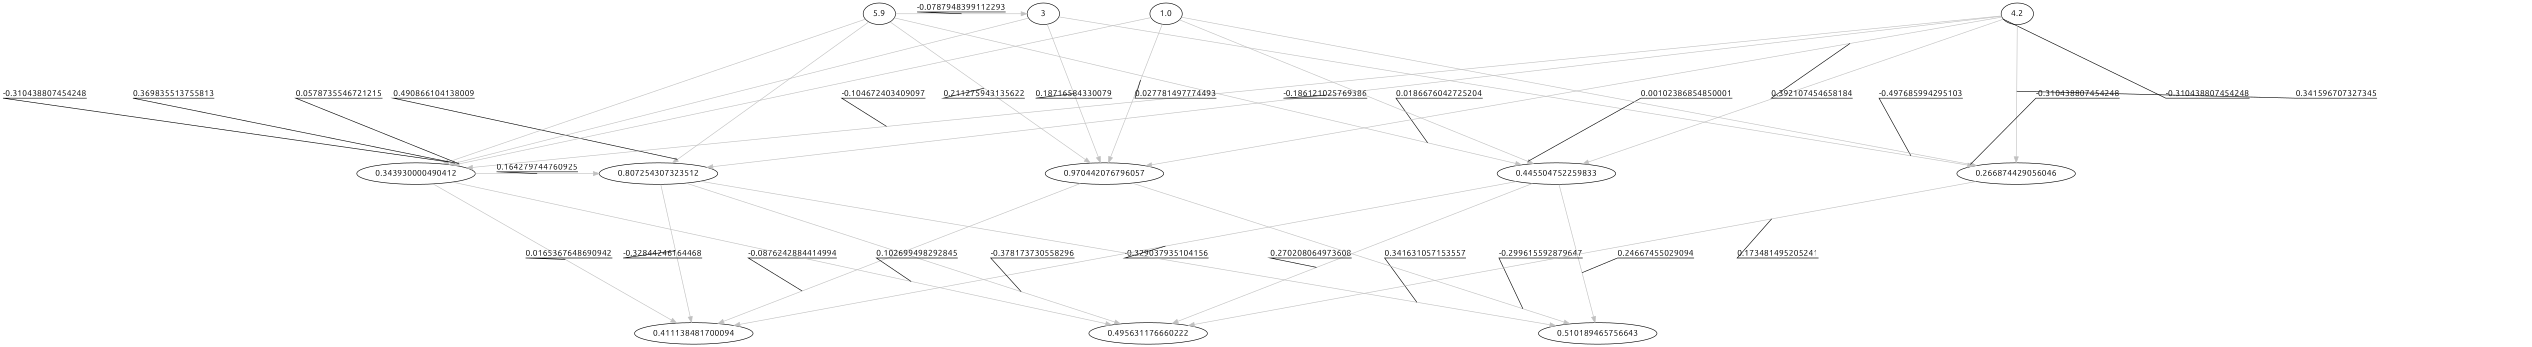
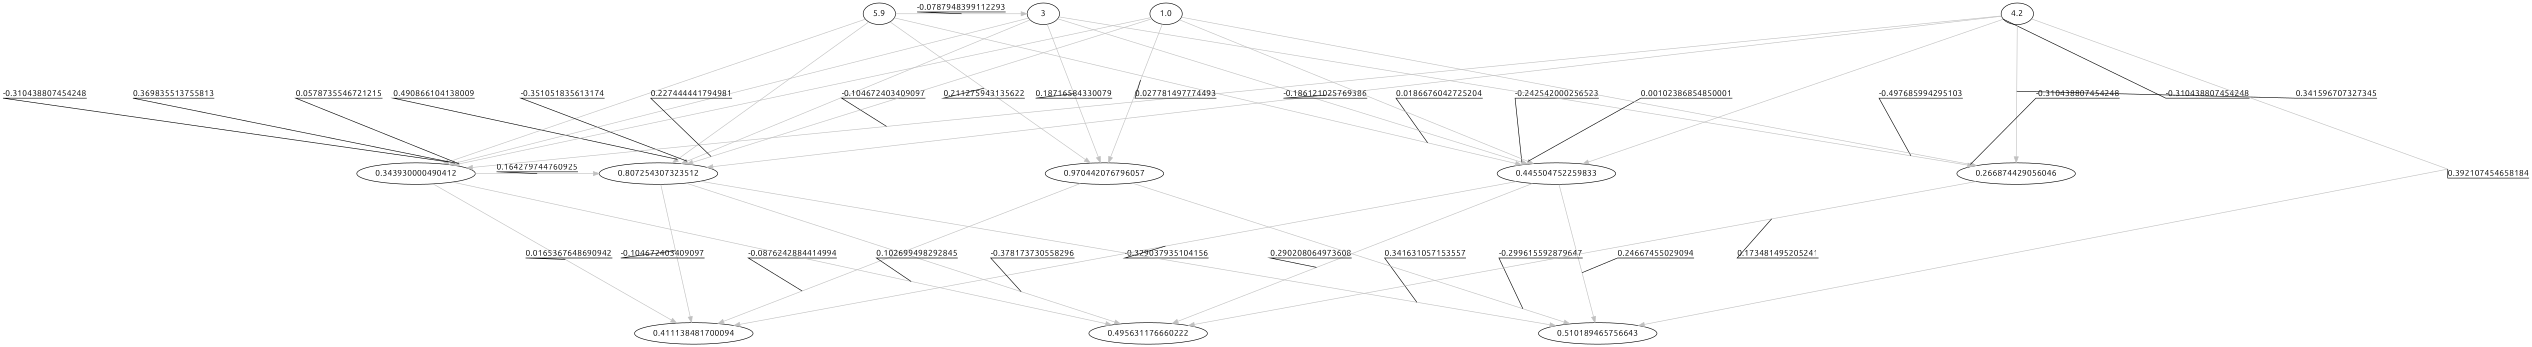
edge "4.2" -> "0.970442076796057": now "4.2" -> "0.510189465756643"
edge "3" -> "0.807254307323512": added, label "-0.351051835613174"
edge "1.0" -> "0.807254307323512": added, label "0.227444441794981"
edge "3" -> "0.445504752259833": added, label "-0.242542000256523"
edge "0.807254307323512" -> "0.411138481700094": label "-0.32844246164468" -> "-0.104672403409097"
edge "0.445504752259833" -> "0.495631176660222": label "0.270208064973608" -> "0.290208064973608"
